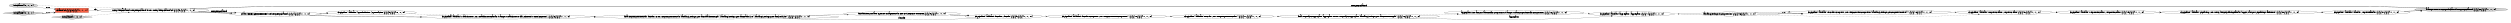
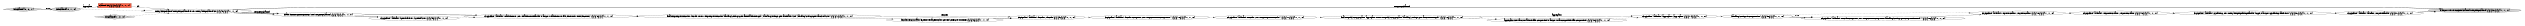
edge "initChannel['0', '1', '0']" -> "Channel ch@@@2@@@['1', '1', '1']": label "true" -> "aggregator"
edge "initChannel['0', '0', '1']" -> "Channel ch@@@2@@@['1', '1', '1']": now "initChannel['0', '0', '1']" -> "initChannel['0', '1', '0']"
node "handlingSettings.isCompression()@@@15@@@['1', '1', '0']": shape diamond -> ellipse
